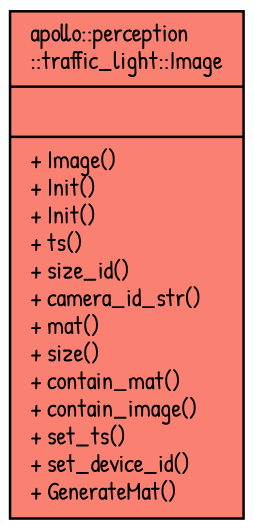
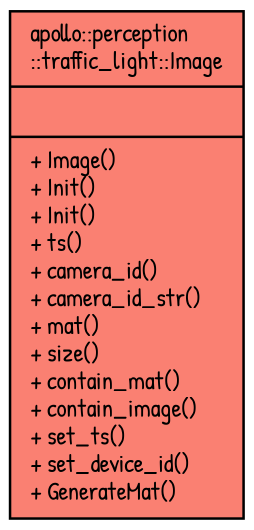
node "apollo::perception": text "+ size_id()" -> "+ camera_id()"
